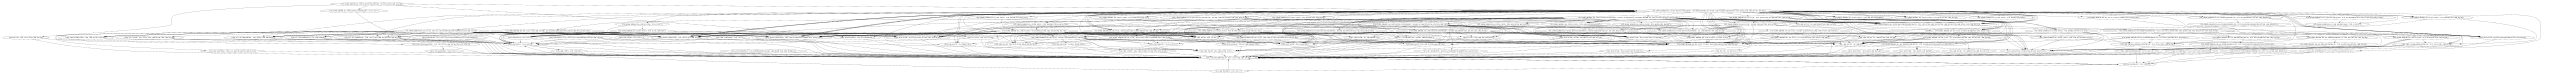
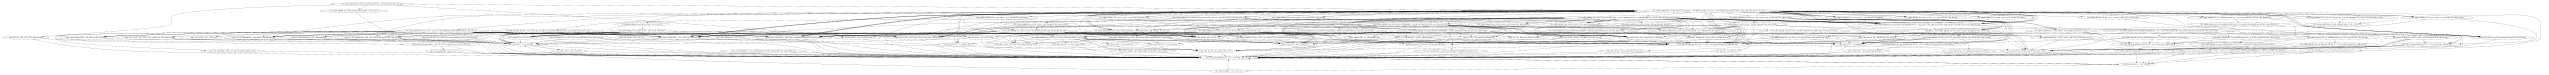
node "<java.lang.String: int lastIndexOf(java.lang.String)>": removed
node "<java.util.Locale: void <clinit>()>": added
node "<java.net.URL: java.lang.String getPath()>": added
node "<java.lang.Integer: void <clinit>()>": added
node "<java.lang.Character: boolean isWhitespace(char)>": removed
node "<java.lang.Class: java.lang.String getName()>": removed
